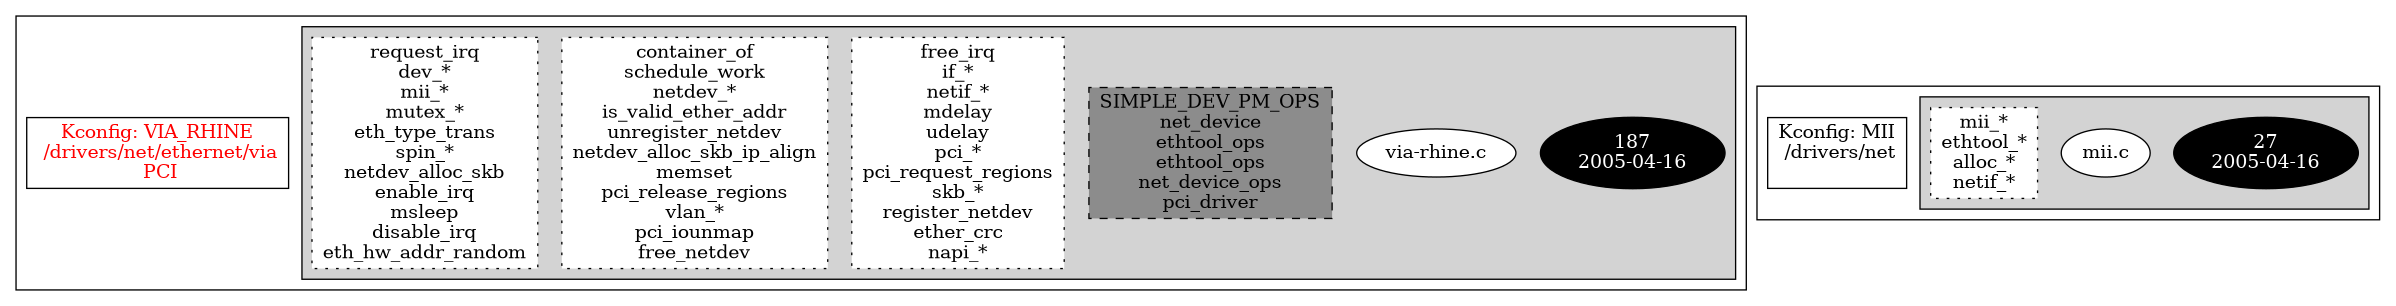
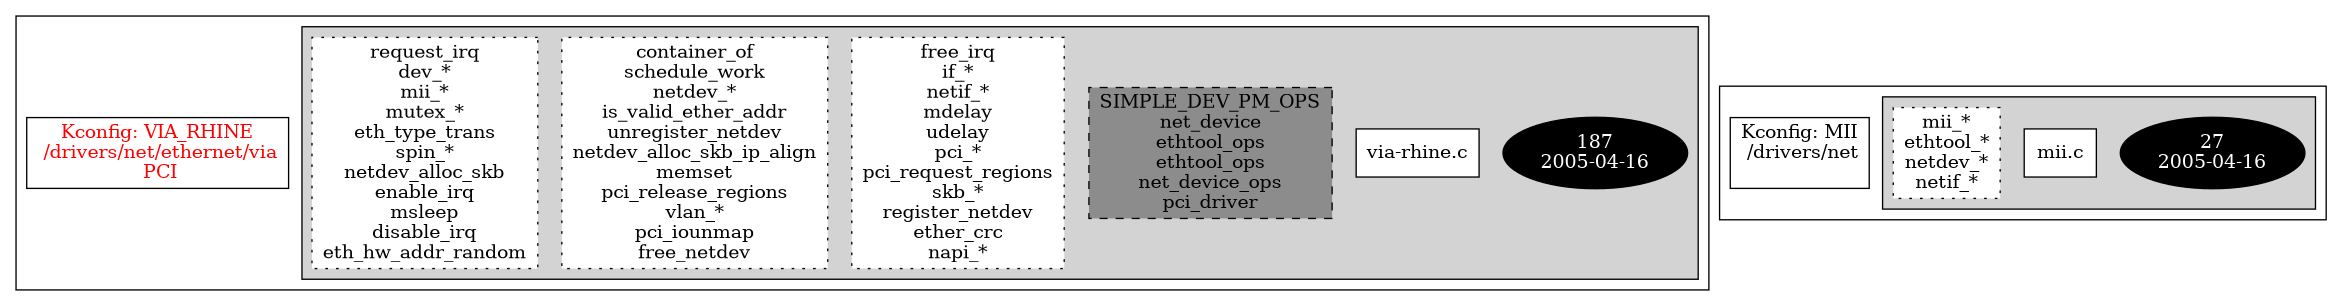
node "via-rhine.c": shape ellipse -> box
node "mii_* ethtool_* alloc_* netif_*": label "mii_* ethtool_* alloc_* netif_*" -> "mii_* ethtool_* netdev_* netif_*"
node "mii.c": shape ellipse -> box
